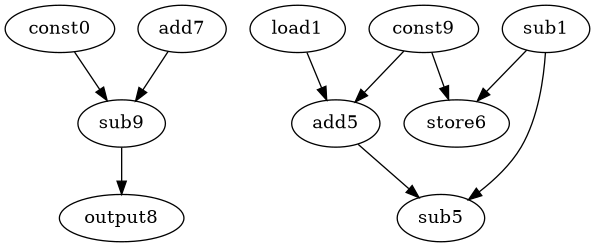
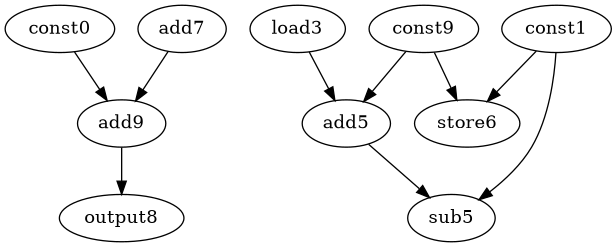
node "load1": label "load1" -> "load3"
node "sub1": label "sub1" -> "const1"
node "sub9": label "sub9" -> "add9"
